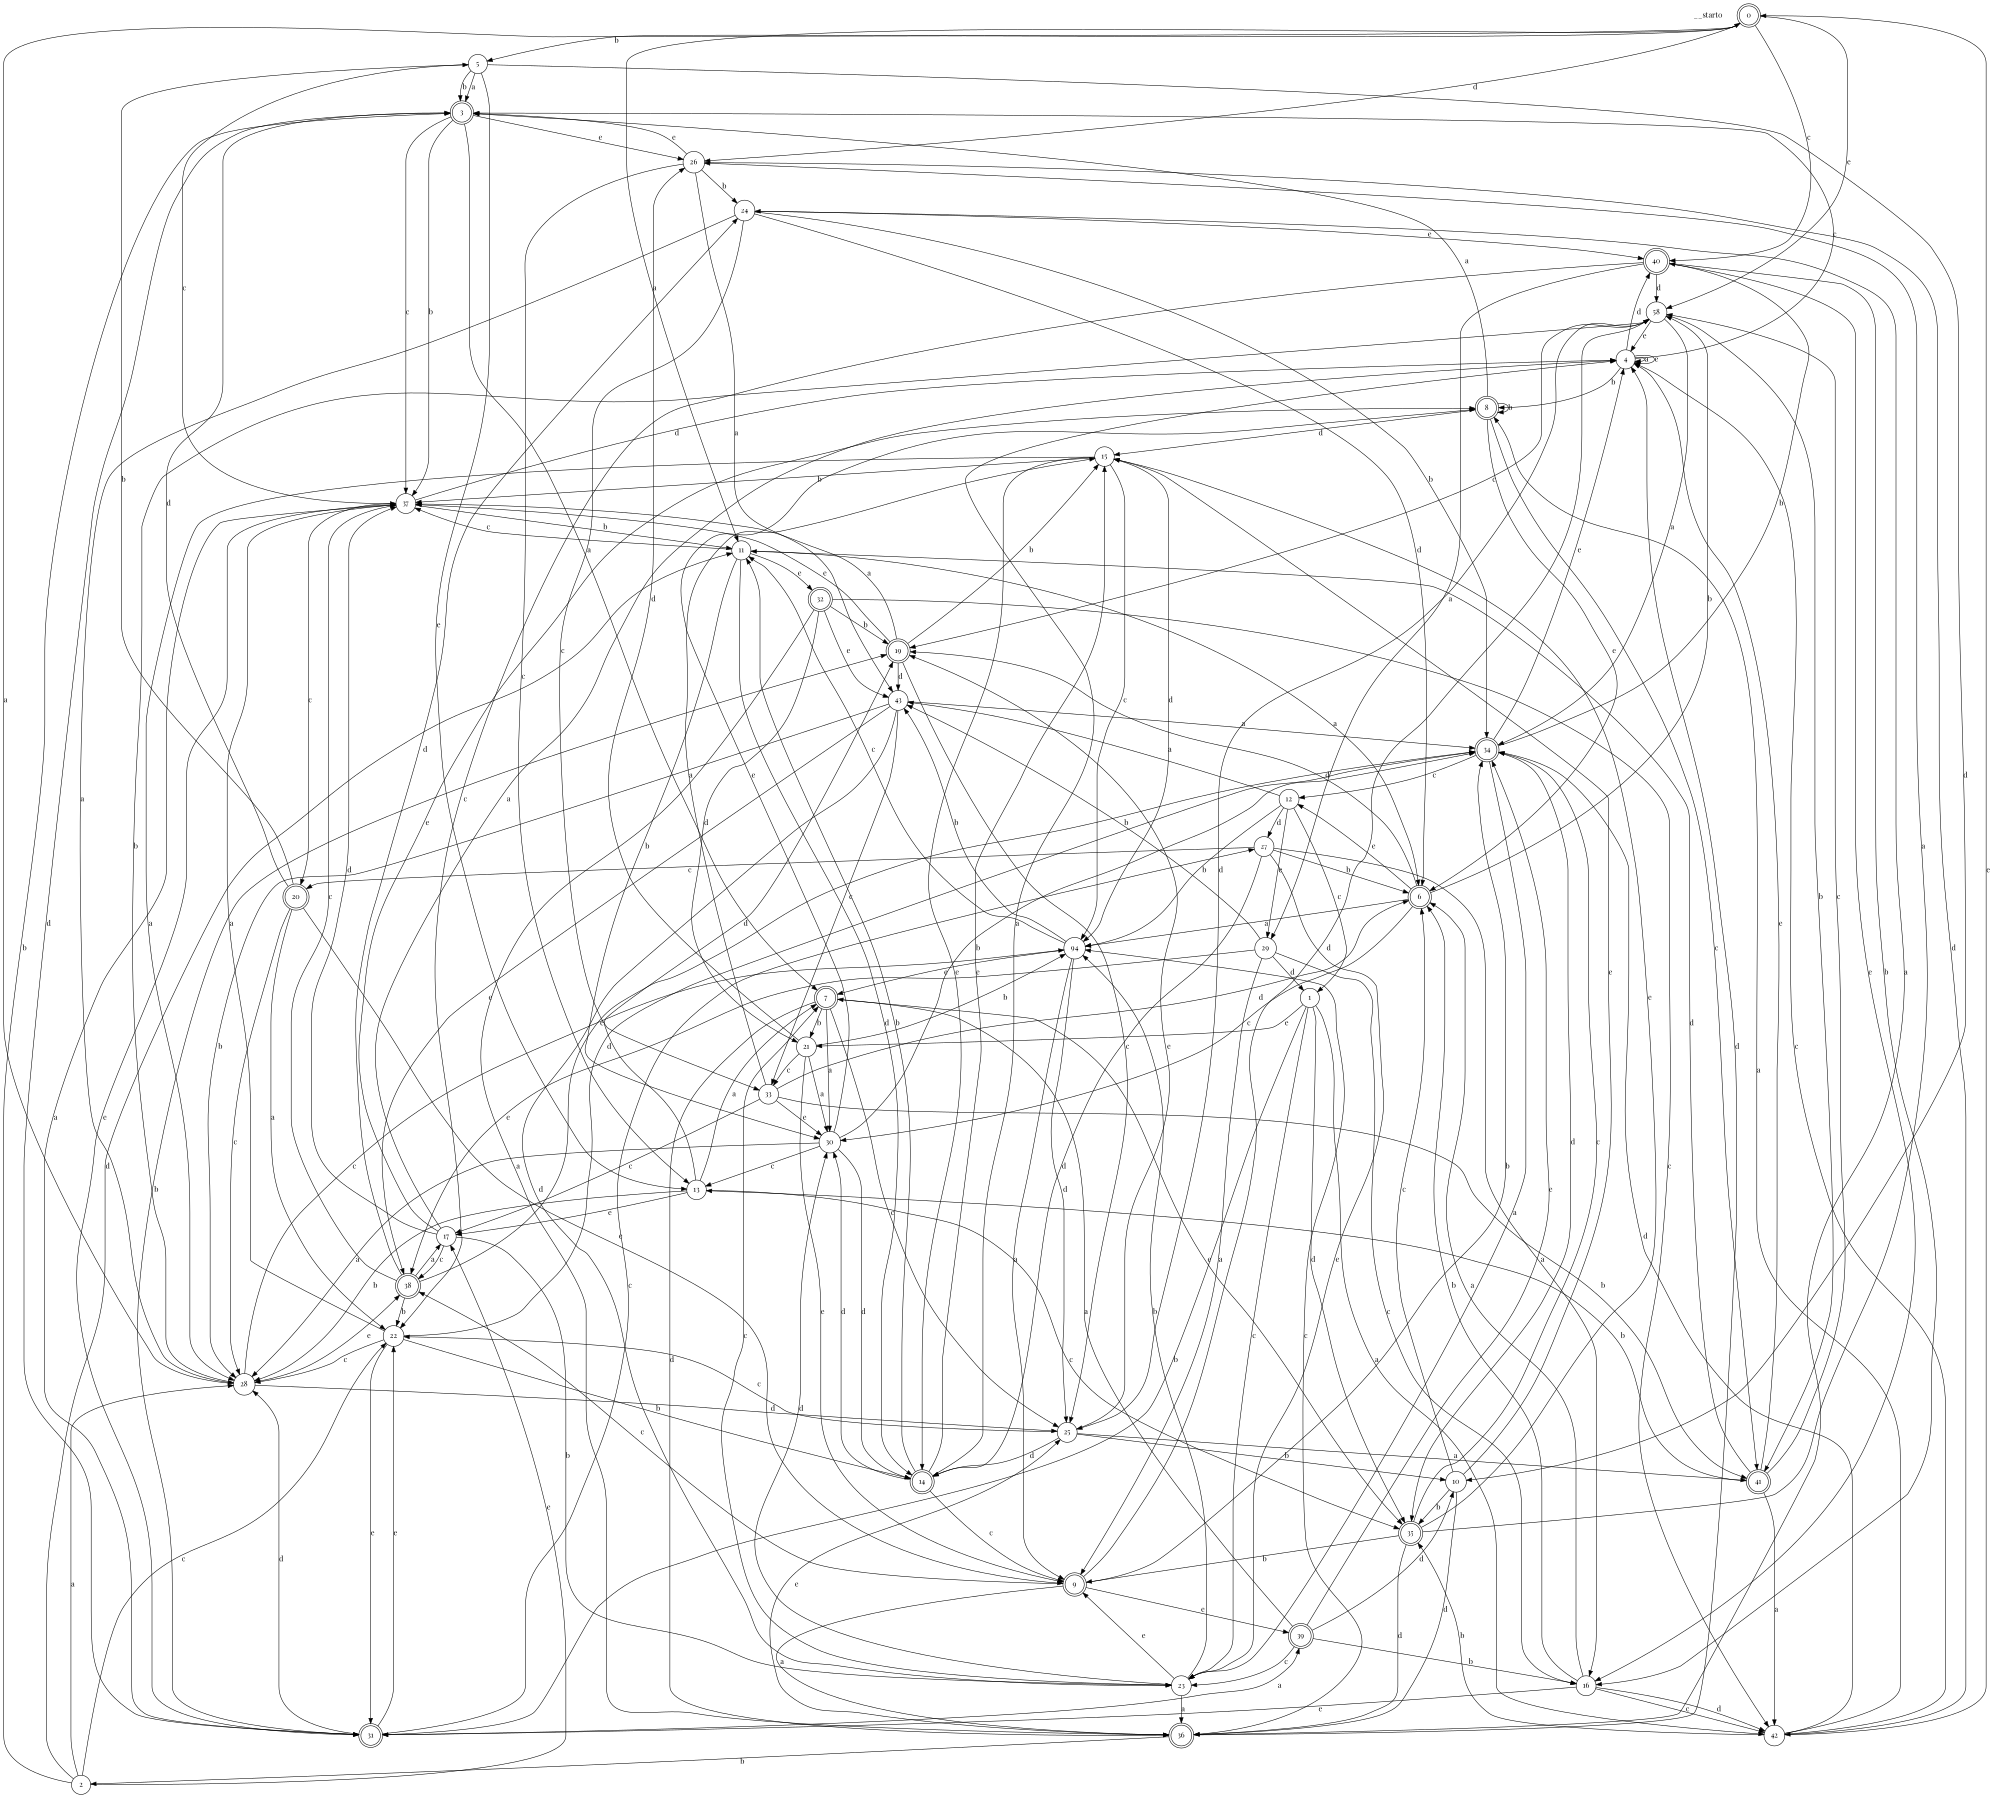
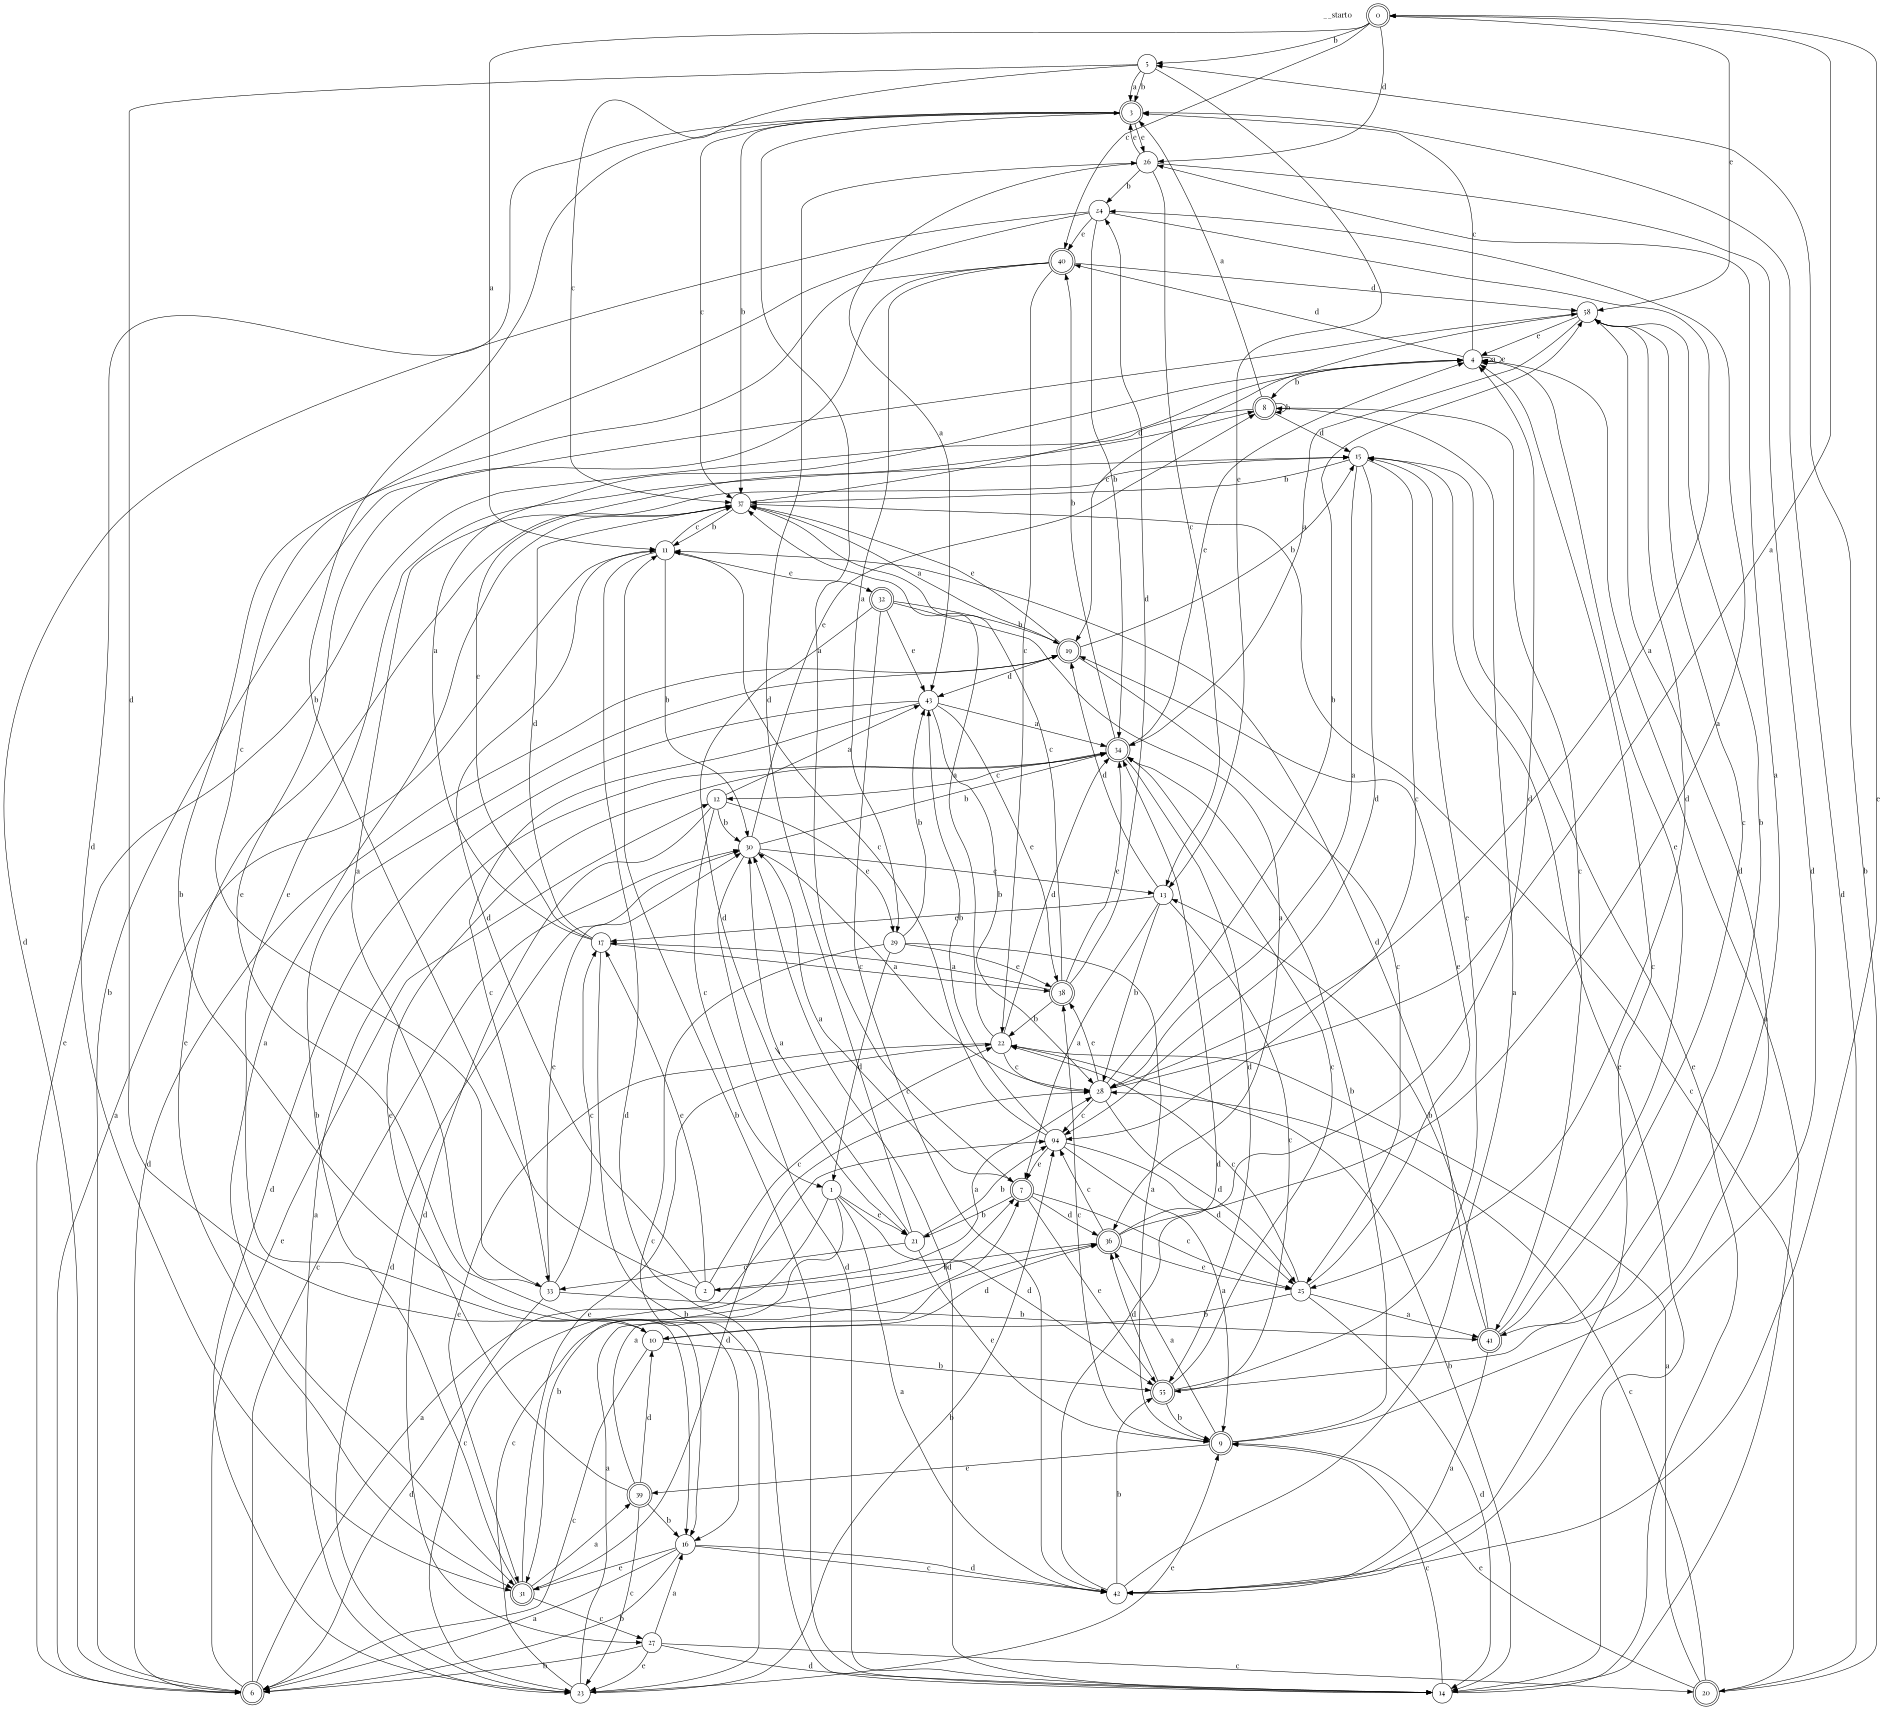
edge "12" -> "94": now "12" -> "30"
node "14": shape doublecircle -> circle
node "35": label "35" -> "55"
